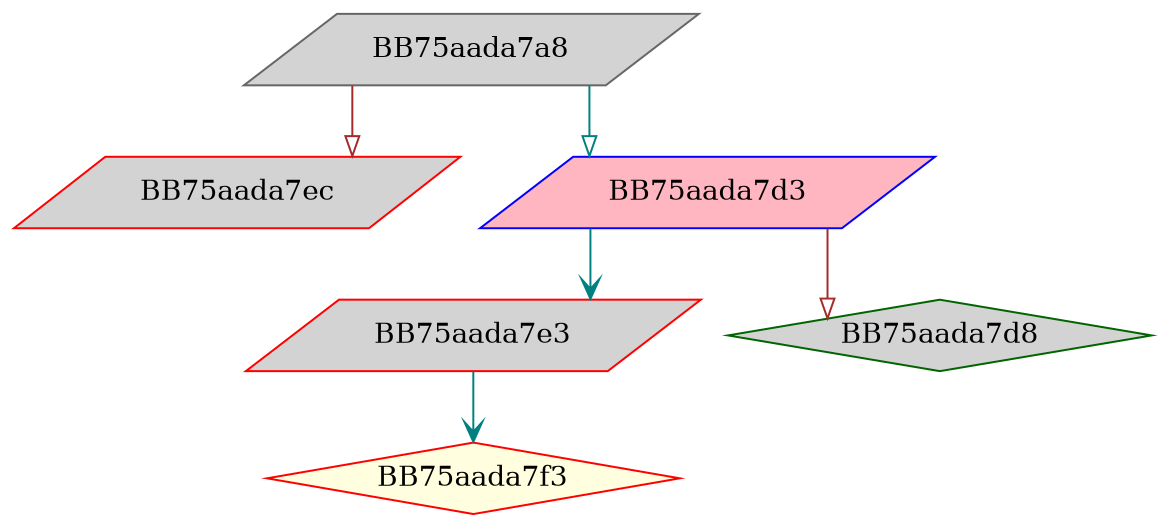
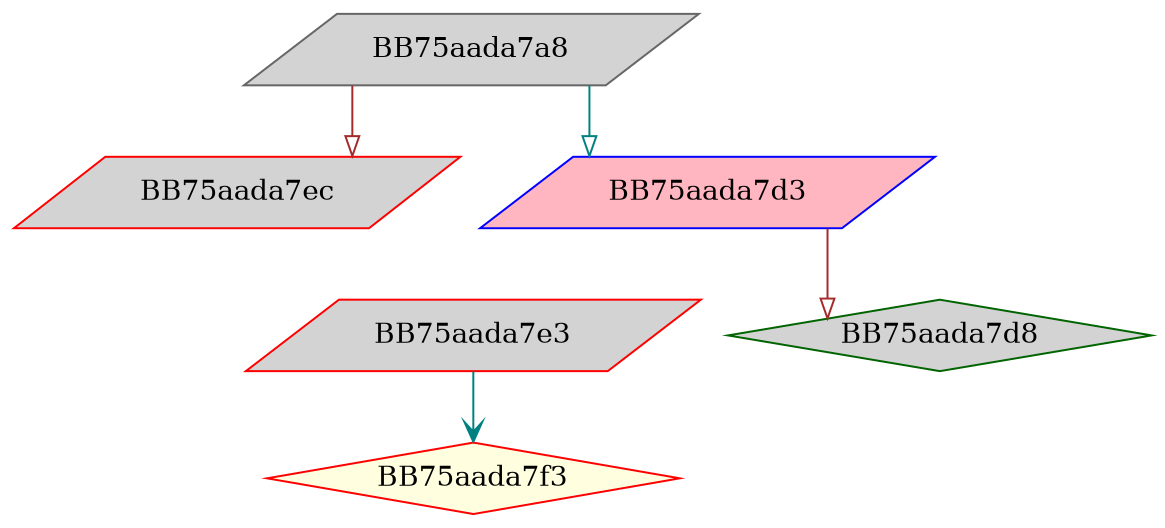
edge "BB75aada7d3" -> "BB75aada7e3": removed
